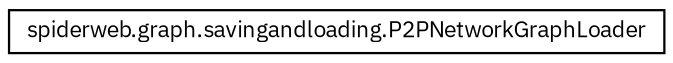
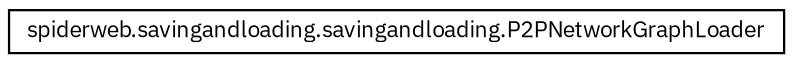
node "spiderweb.graph.savingandloading.P2PNetworkGraphLoader": label "spiderweb.graph.savingandloading.P2PNetworkGraphLoader" -> "spiderweb.savingandloading.savingandloading.P2PNetworkGraphLoader"
